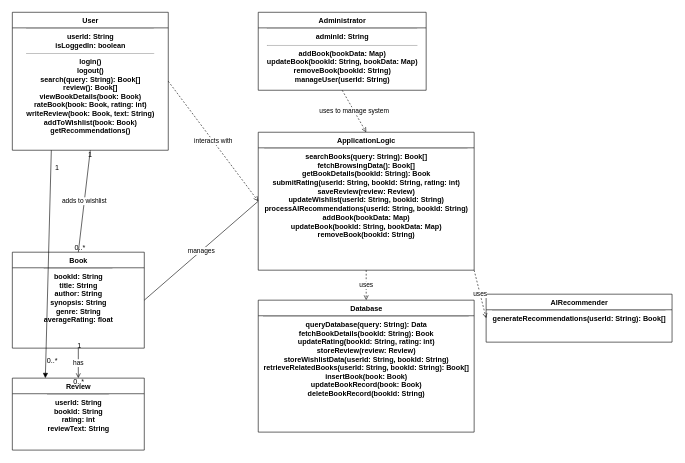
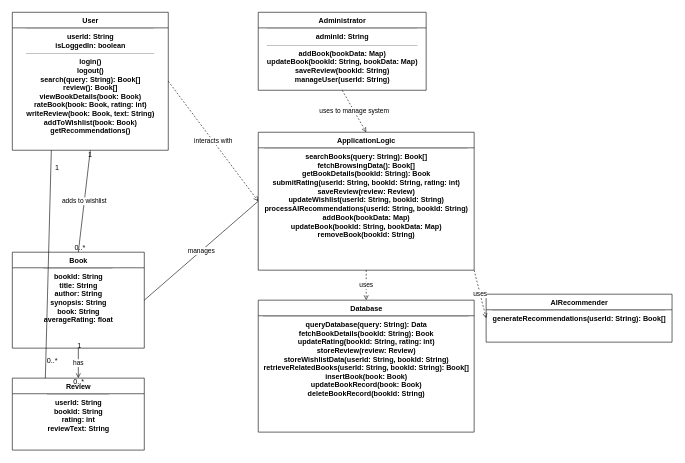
node "AdministratoradminId: StringaddBook(bookData: Map) updateBook(bookId: String, bookData: Map) removeBook(bookId: String) manageUser(userId: String)": label "AdministratoradminId: StringaddBook(bookData: Map) updateBook(bookId: String, bookData: Map) removeBook(bookId: String) manageUser(userId: String)" -> "AdministratoradminId: StringaddBook(bookData: Map) updateBook(bookId: String, bookData: Map) saveReview(bookId: String) manageUser(userId: String)"
node "BookbookId: String title: String author: String synopsis: String genre: String averageRating: float": label "BookbookId: String title: String author: String synopsis: String genre: String averageRating: float" -> "BookbookId: String title: String author: String synopsis: String book: String averageRating: float"
edge "UseruserId: String isLoggedIn: booleanlogin() logout() search(query: String): Book[] review(): Book[] viewBookDetails(book: Book) rateBook(book: Book, rating: int) writeReview(book: Book, text: String) addToWishlist(book: Book) getRecommendations()" -> "ReviewuserId: String bookId: String rating: int reviewText: String": arrowhead block -> none
